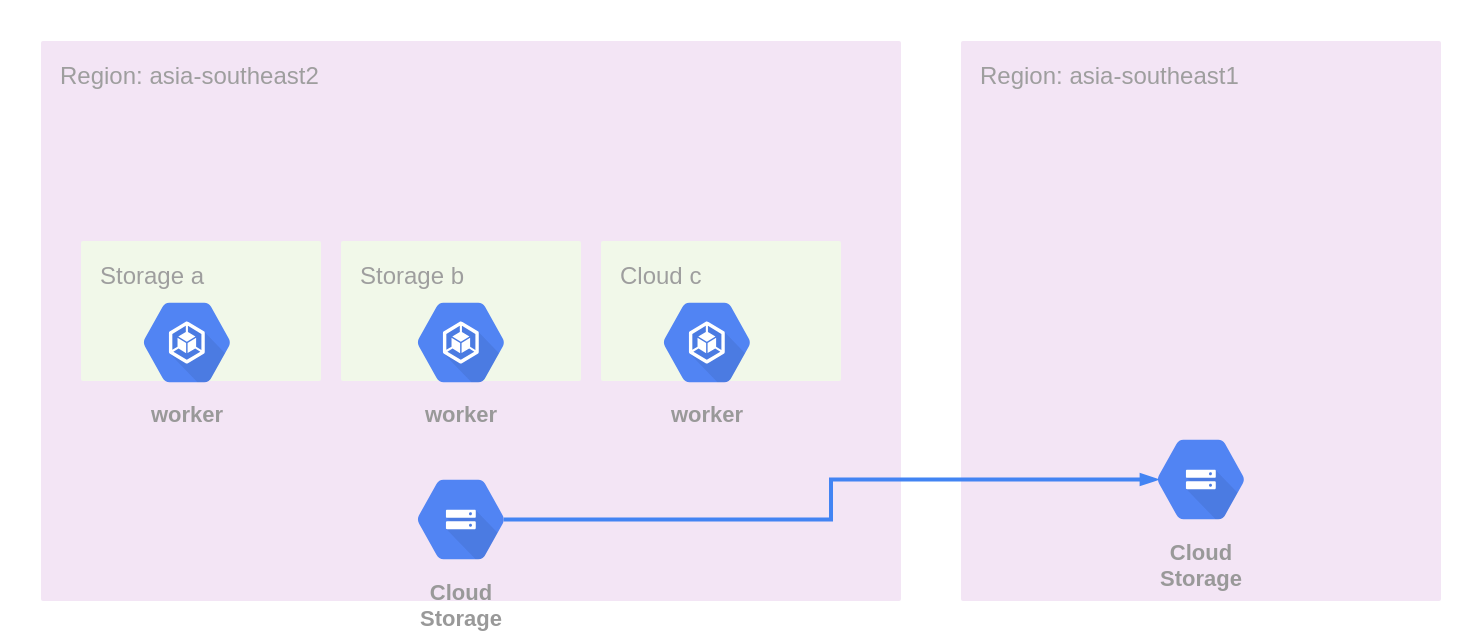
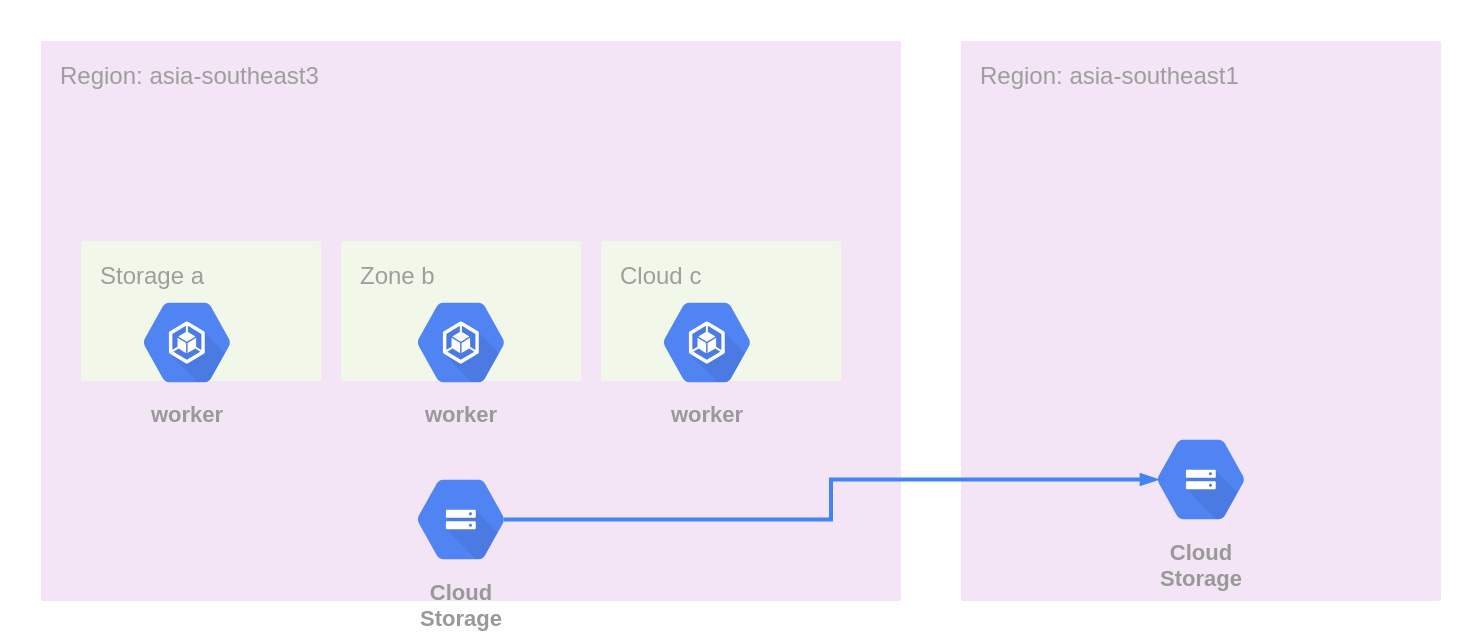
node "Region: asia-southeast2": label "Region: asia-southeast2" -> "Region: asia-southeast3"
node "Storage b": label "Storage b" -> "Zone b"
